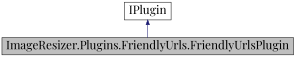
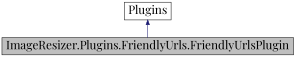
node "IPlugin": label "IPlugin" -> "Plugins"
